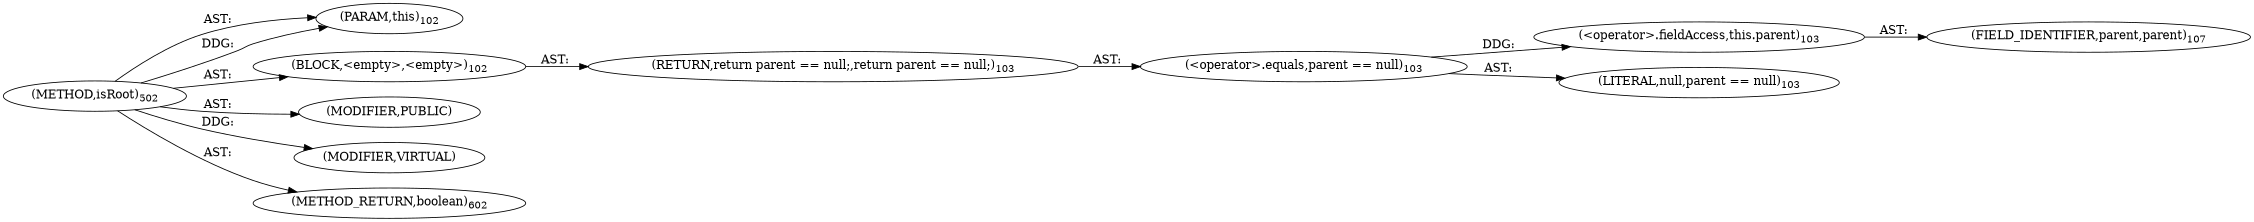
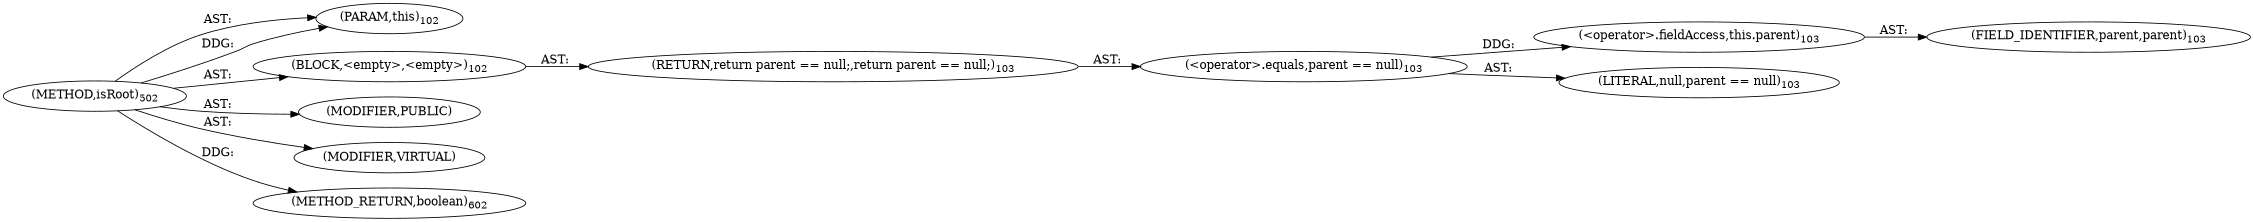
node "(FIELD_IDENTIFIER,parent,parent)": text "107" -> "103"
edge "(METHOD,isRoot)" -> "(MODIFIER,VIRTUAL)": label "DDG: " -> "AST: "
edge "(METHOD,isRoot)" -> "(METHOD_RETURN,boolean)": label "AST: " -> "DDG: "
